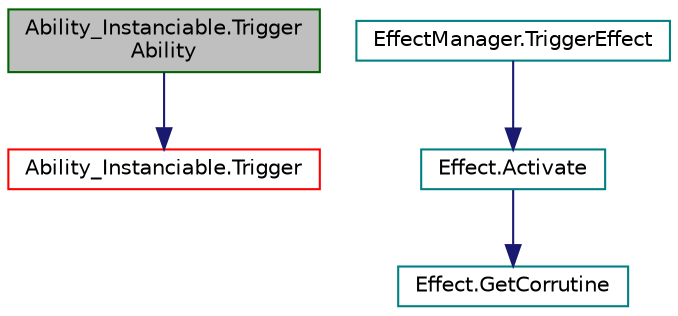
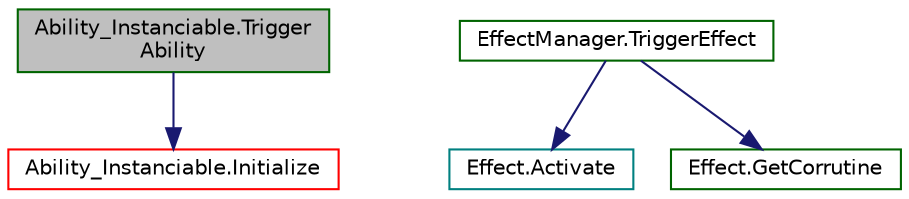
node "EffectManager.TriggerEffect": color teal -> darkgreen
node "Ability_Instanciable.Trigger": label "Ability_Instanciable.Trigger" -> "Ability_Instanciable.Initialize"
edge "Effect.Activate" -> "Effect.GetCorrutine": now "EffectManager.TriggerEffect" -> "Effect.GetCorrutine"
node "Effect.GetCorrutine": color teal -> darkgreen
